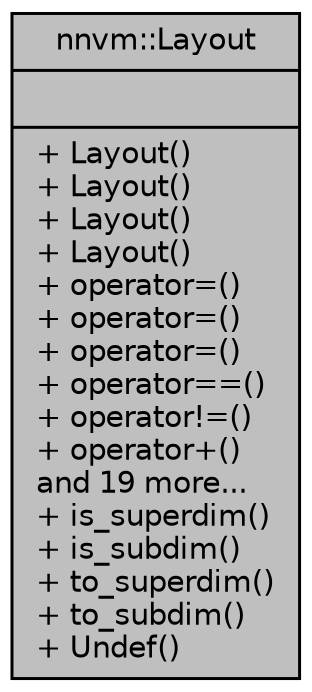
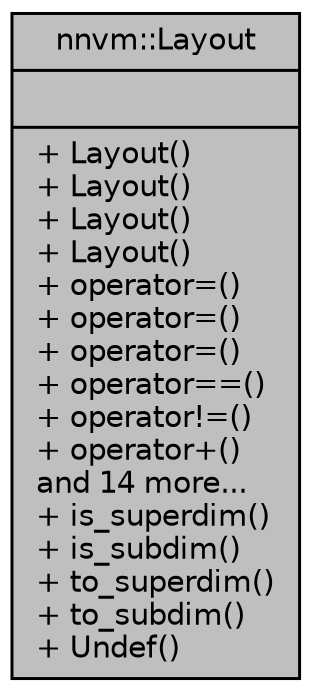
node "nnvm::Layout": text "and 19 more..." -> "and 14 more..."
